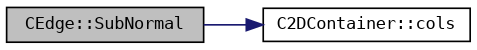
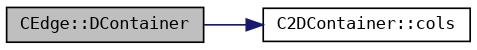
node "CEdge::SubNormal": label "CEdge::SubNormal" -> "CEdge::DContainer"
